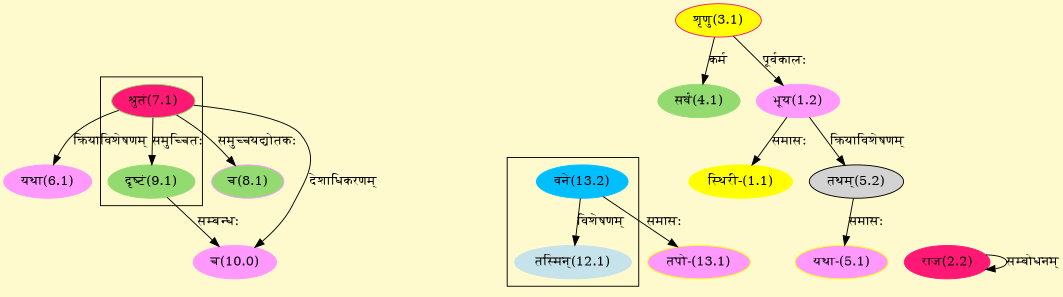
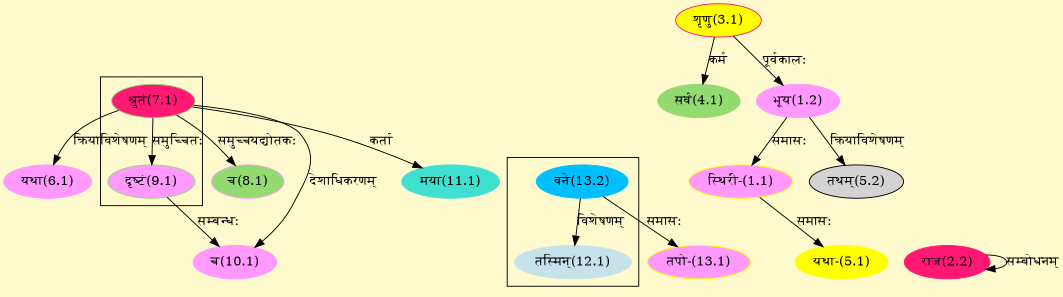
node "दृष्टं(9.1)": fillcolor #93db70 -> #ff99ff
node "मया(11.1)": added
node "स्थिरी-(1.1)": fillcolor #ffff00 -> #ff99ff
edge "तथम्(5.2)" -> "यथा-(5.1)": now "स्थिरी-(1.1)" -> "यथा-(5.1)"
node "च(10.0)": label "च(10.0)" -> "च(10.1)"
node "यथा-(5.1)": fillcolor #ff99ff -> #ffff00
